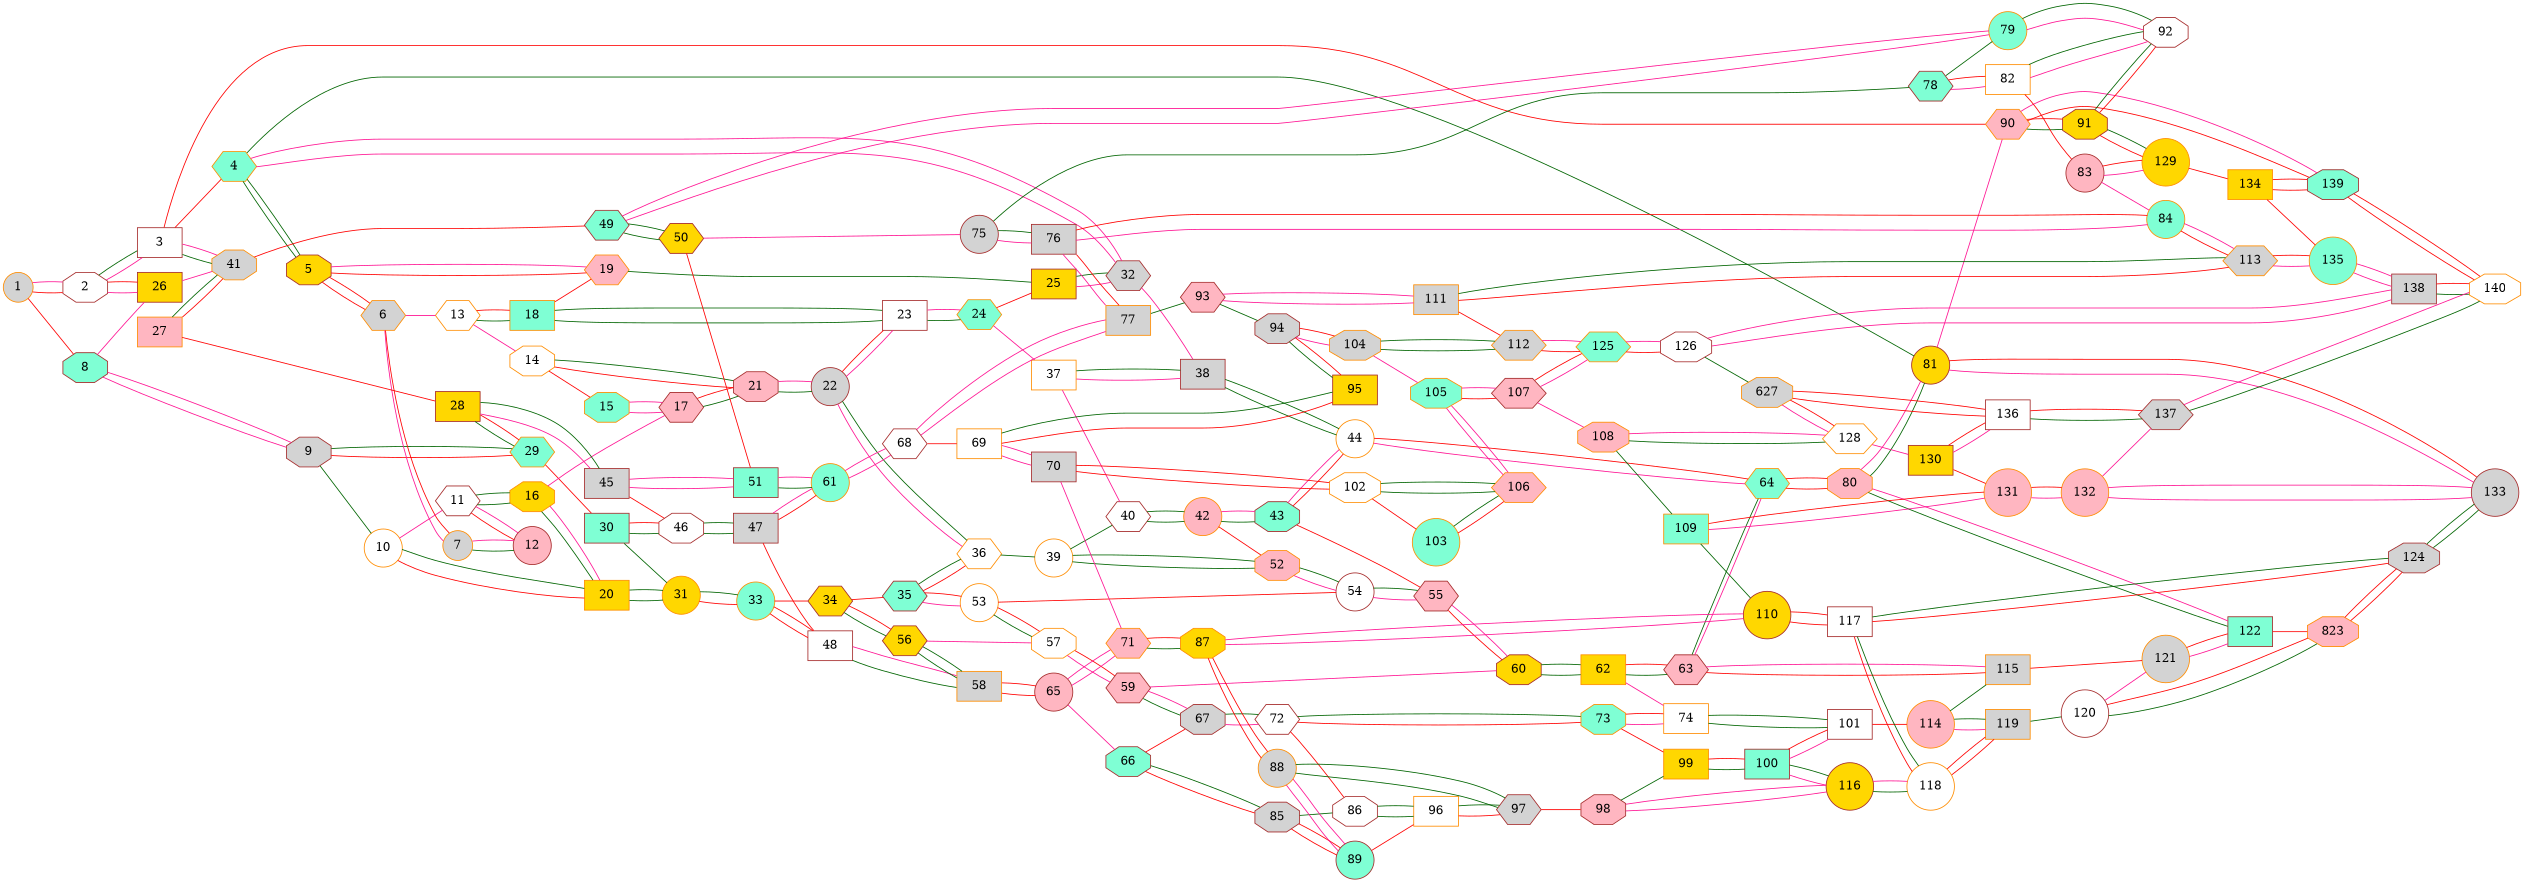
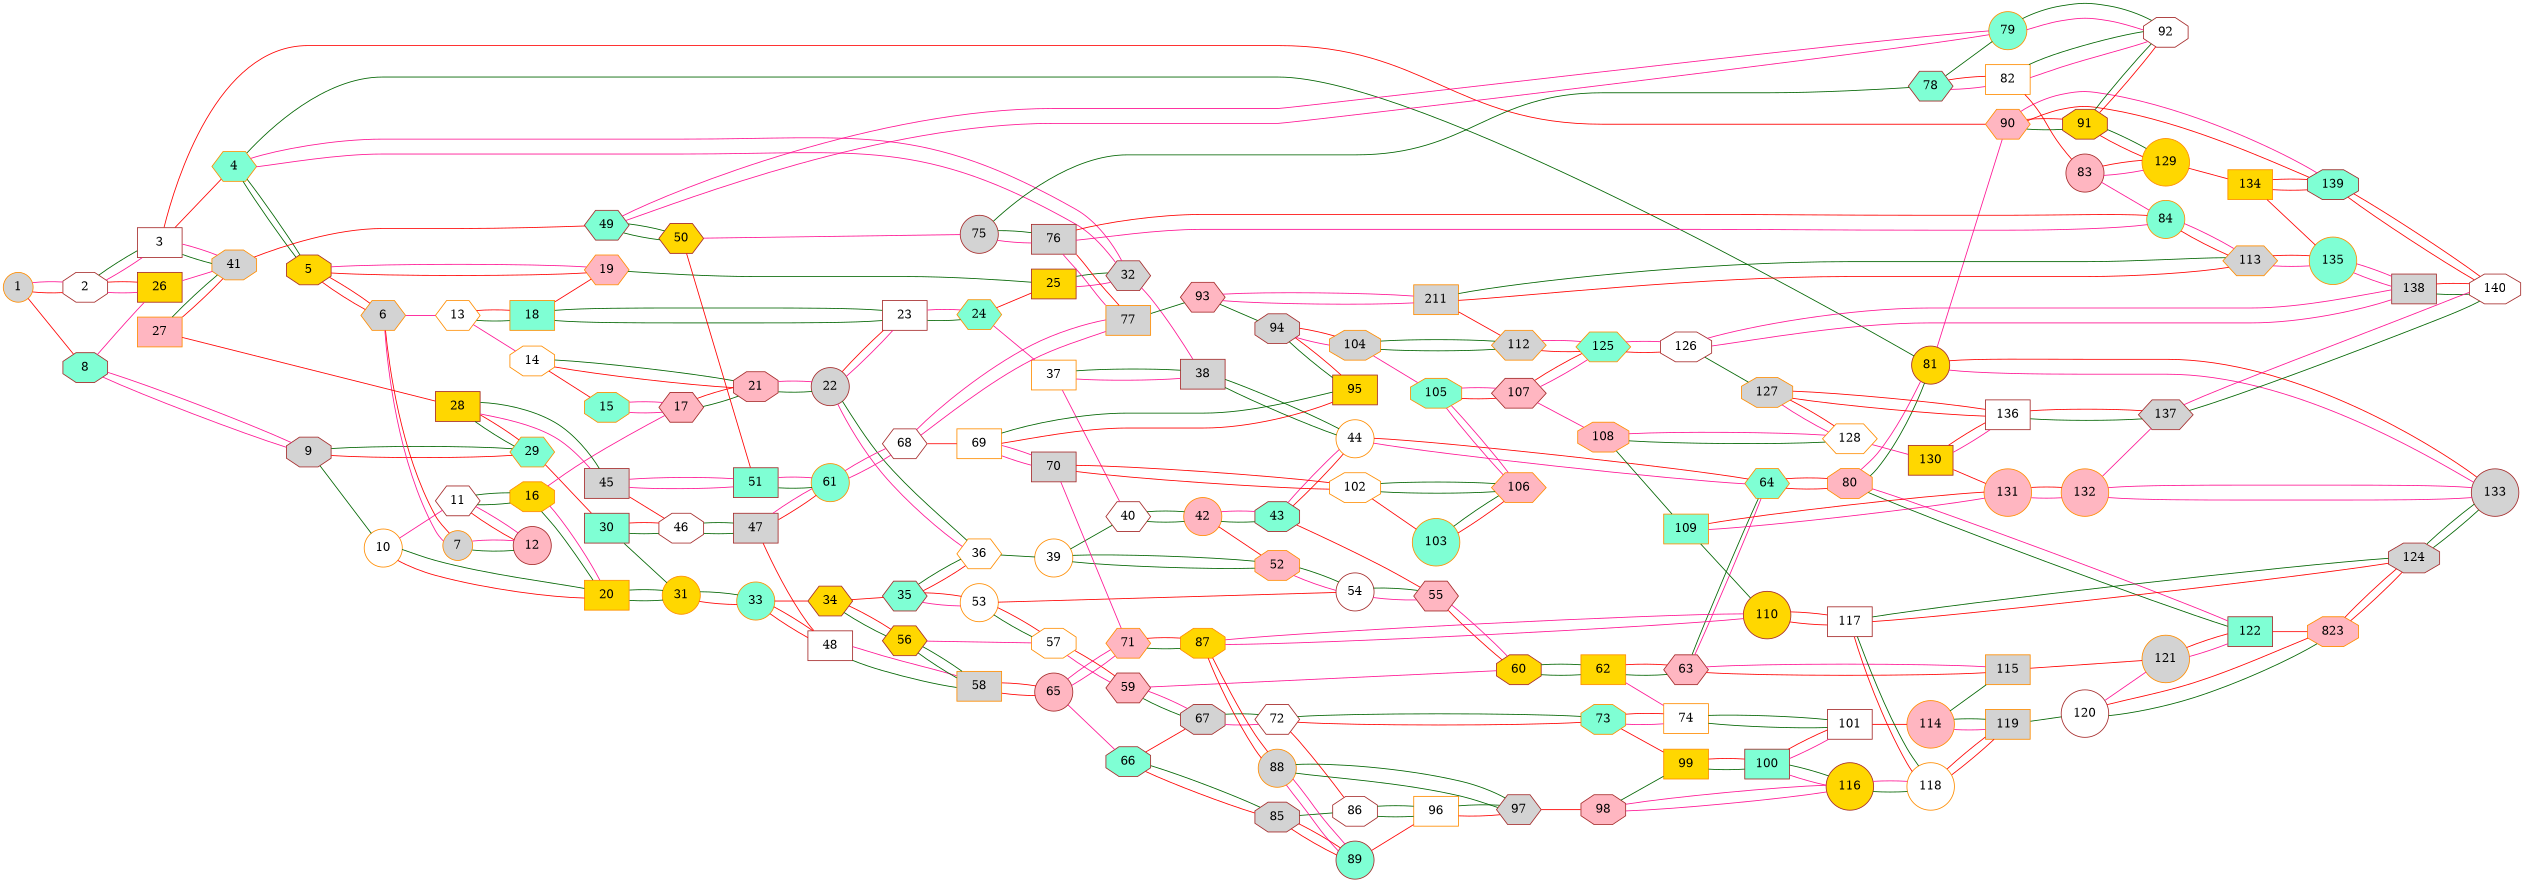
node "140": color darkorange -> brown
node "111": label "111" -> "211"
node "627": label "627" -> "127"
